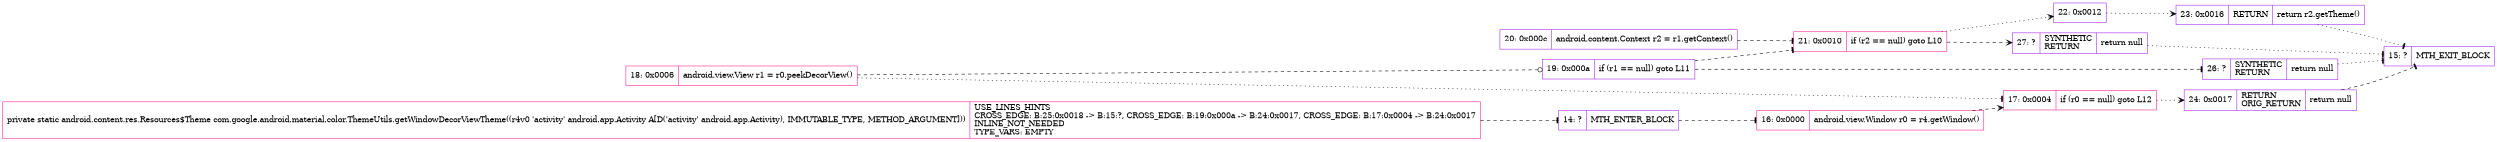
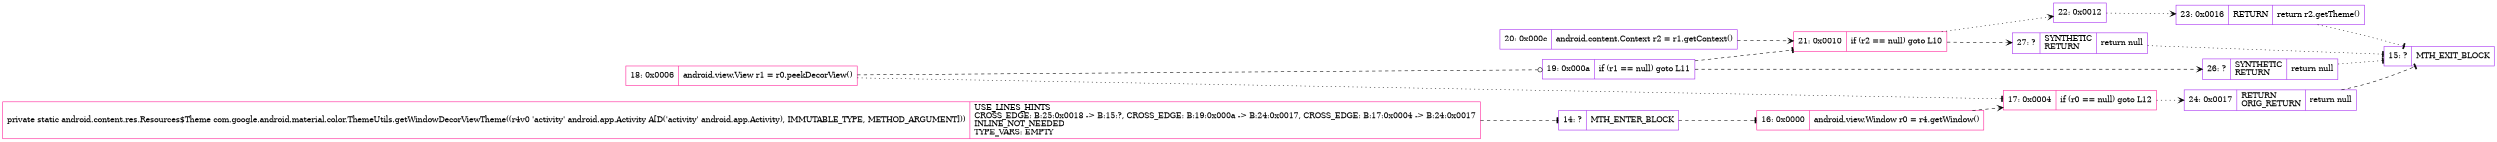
edge "20: 0x000c" -> "21: 0x0010": arrowhead tee -> vee
edge "19: 0x000a" -> "26: ?": arrowhead tee -> vee
